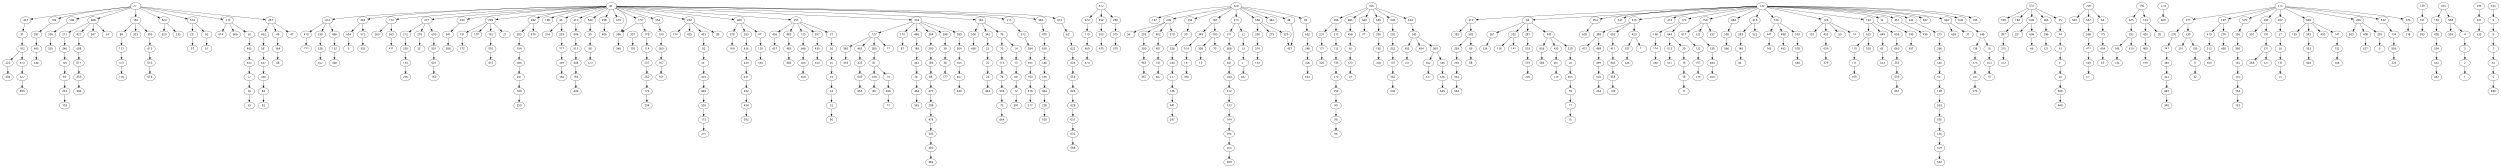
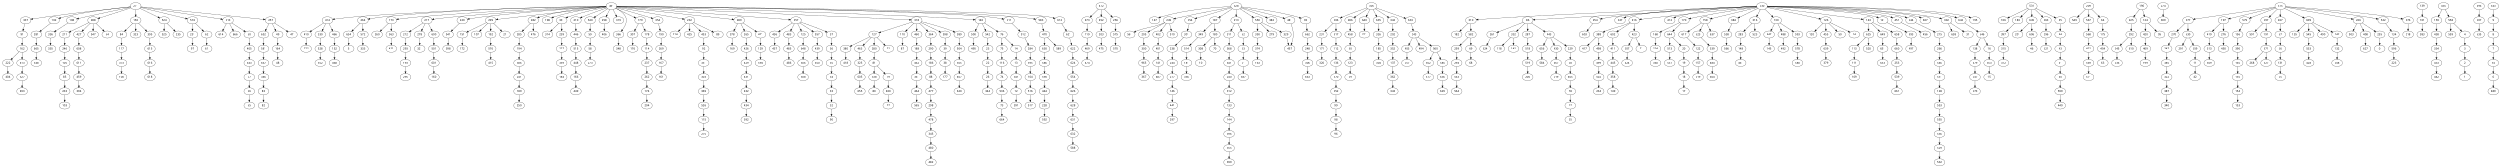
edge "179" -> "366": now "179" -> "307"
node "589": added
